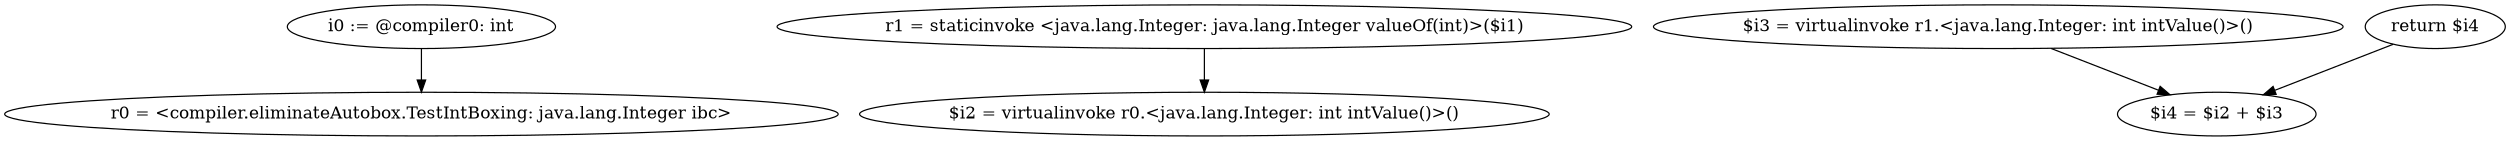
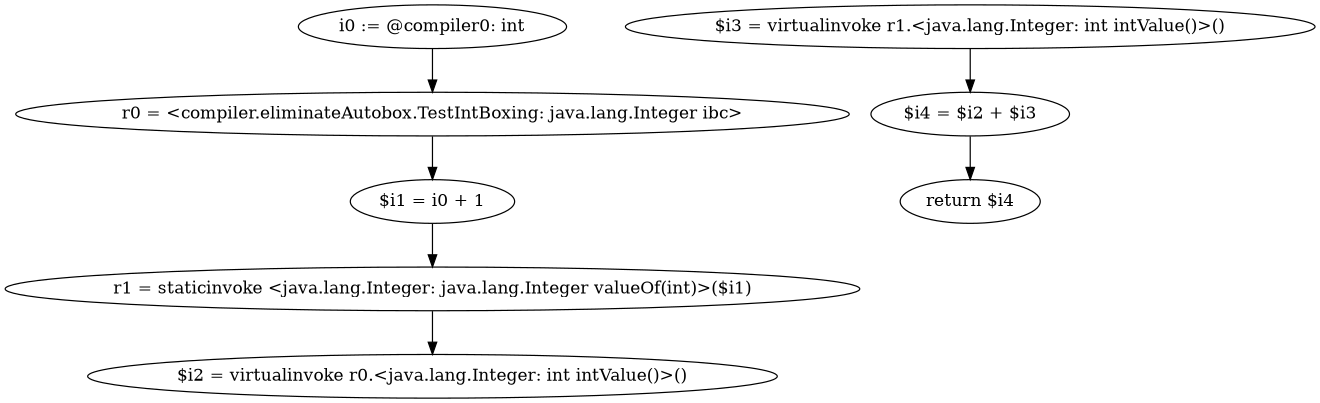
edge "return $i4" -> "$i4 = $i2 + $i3": reversed
node "$i1 = i0 + 1": added
